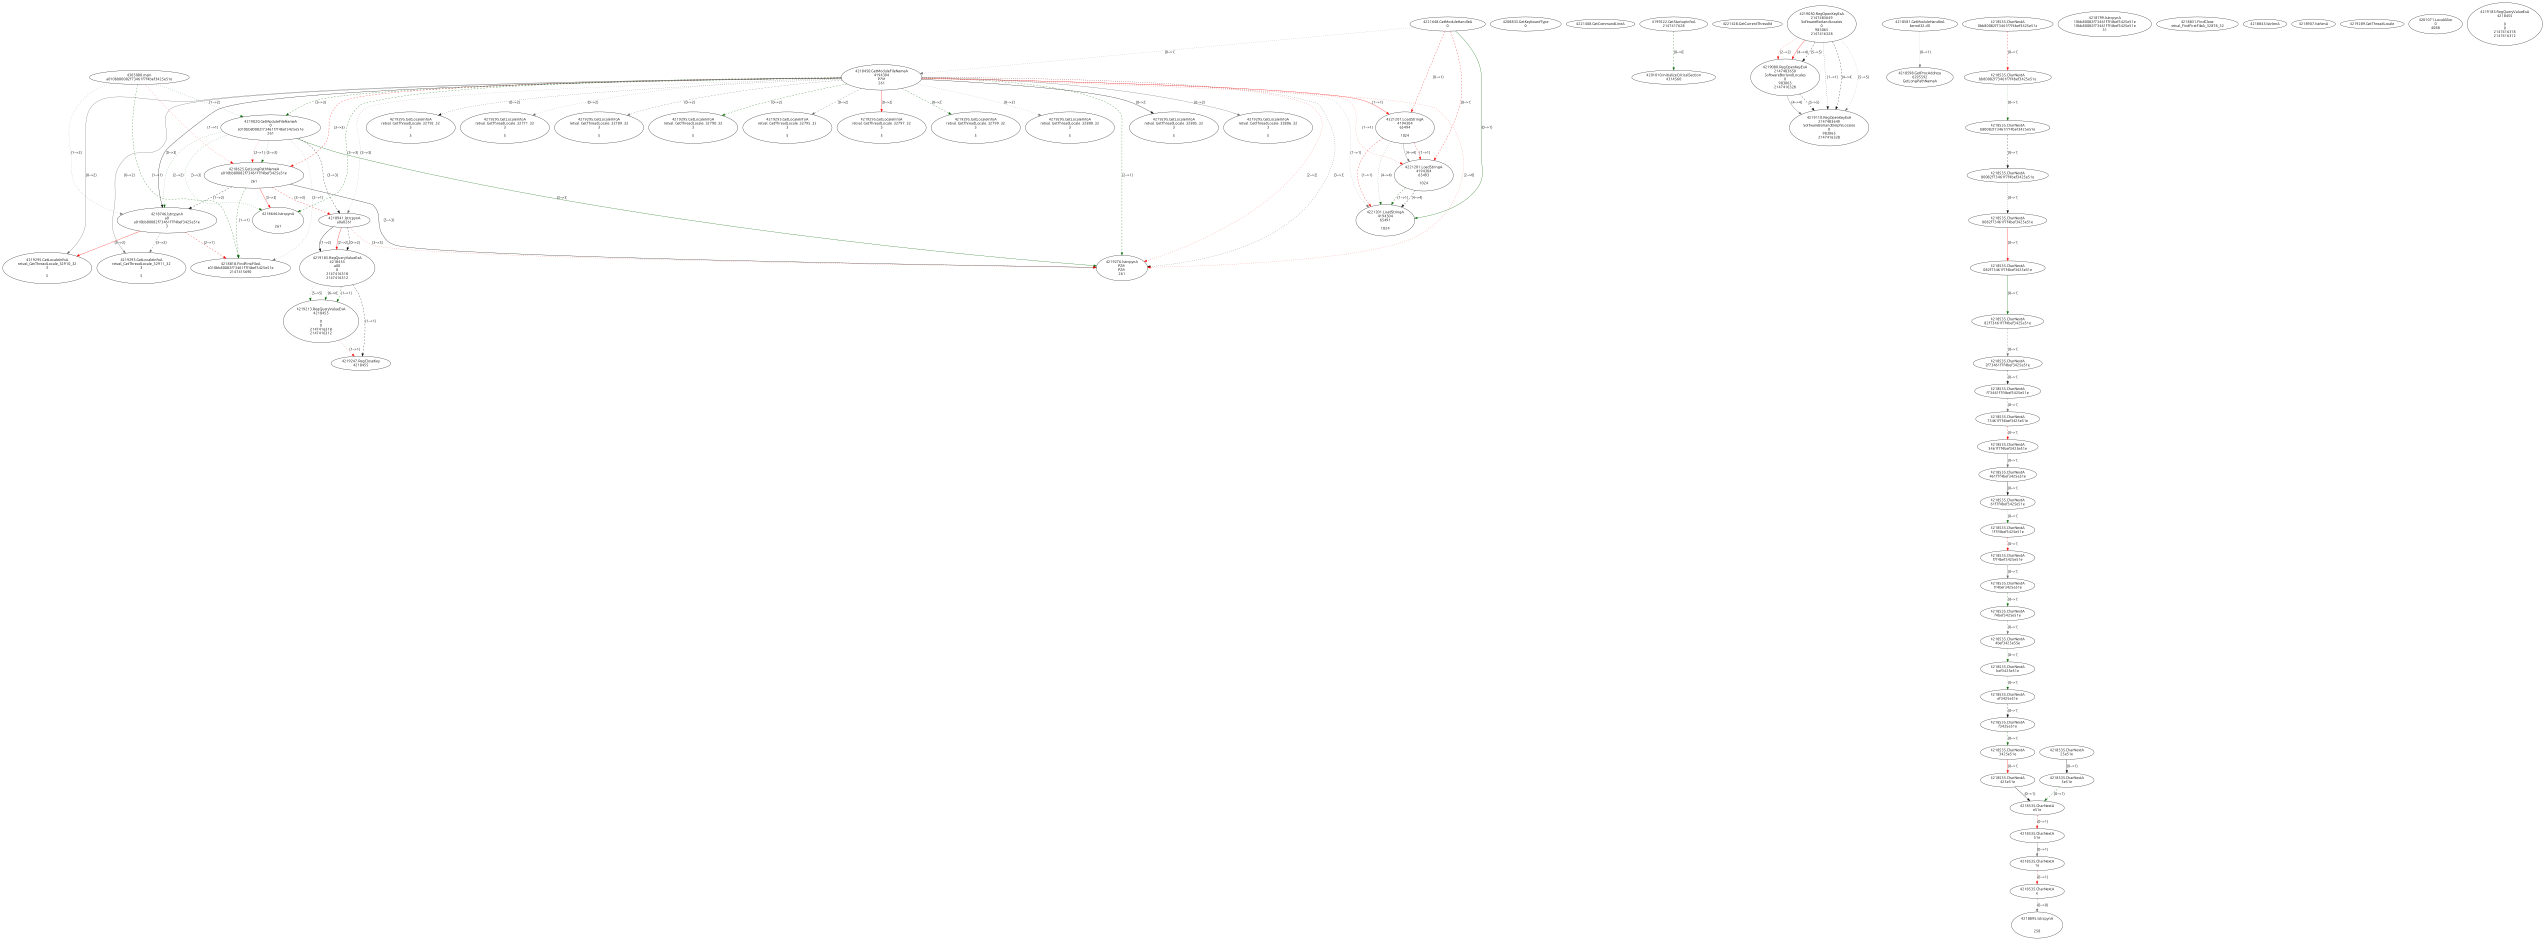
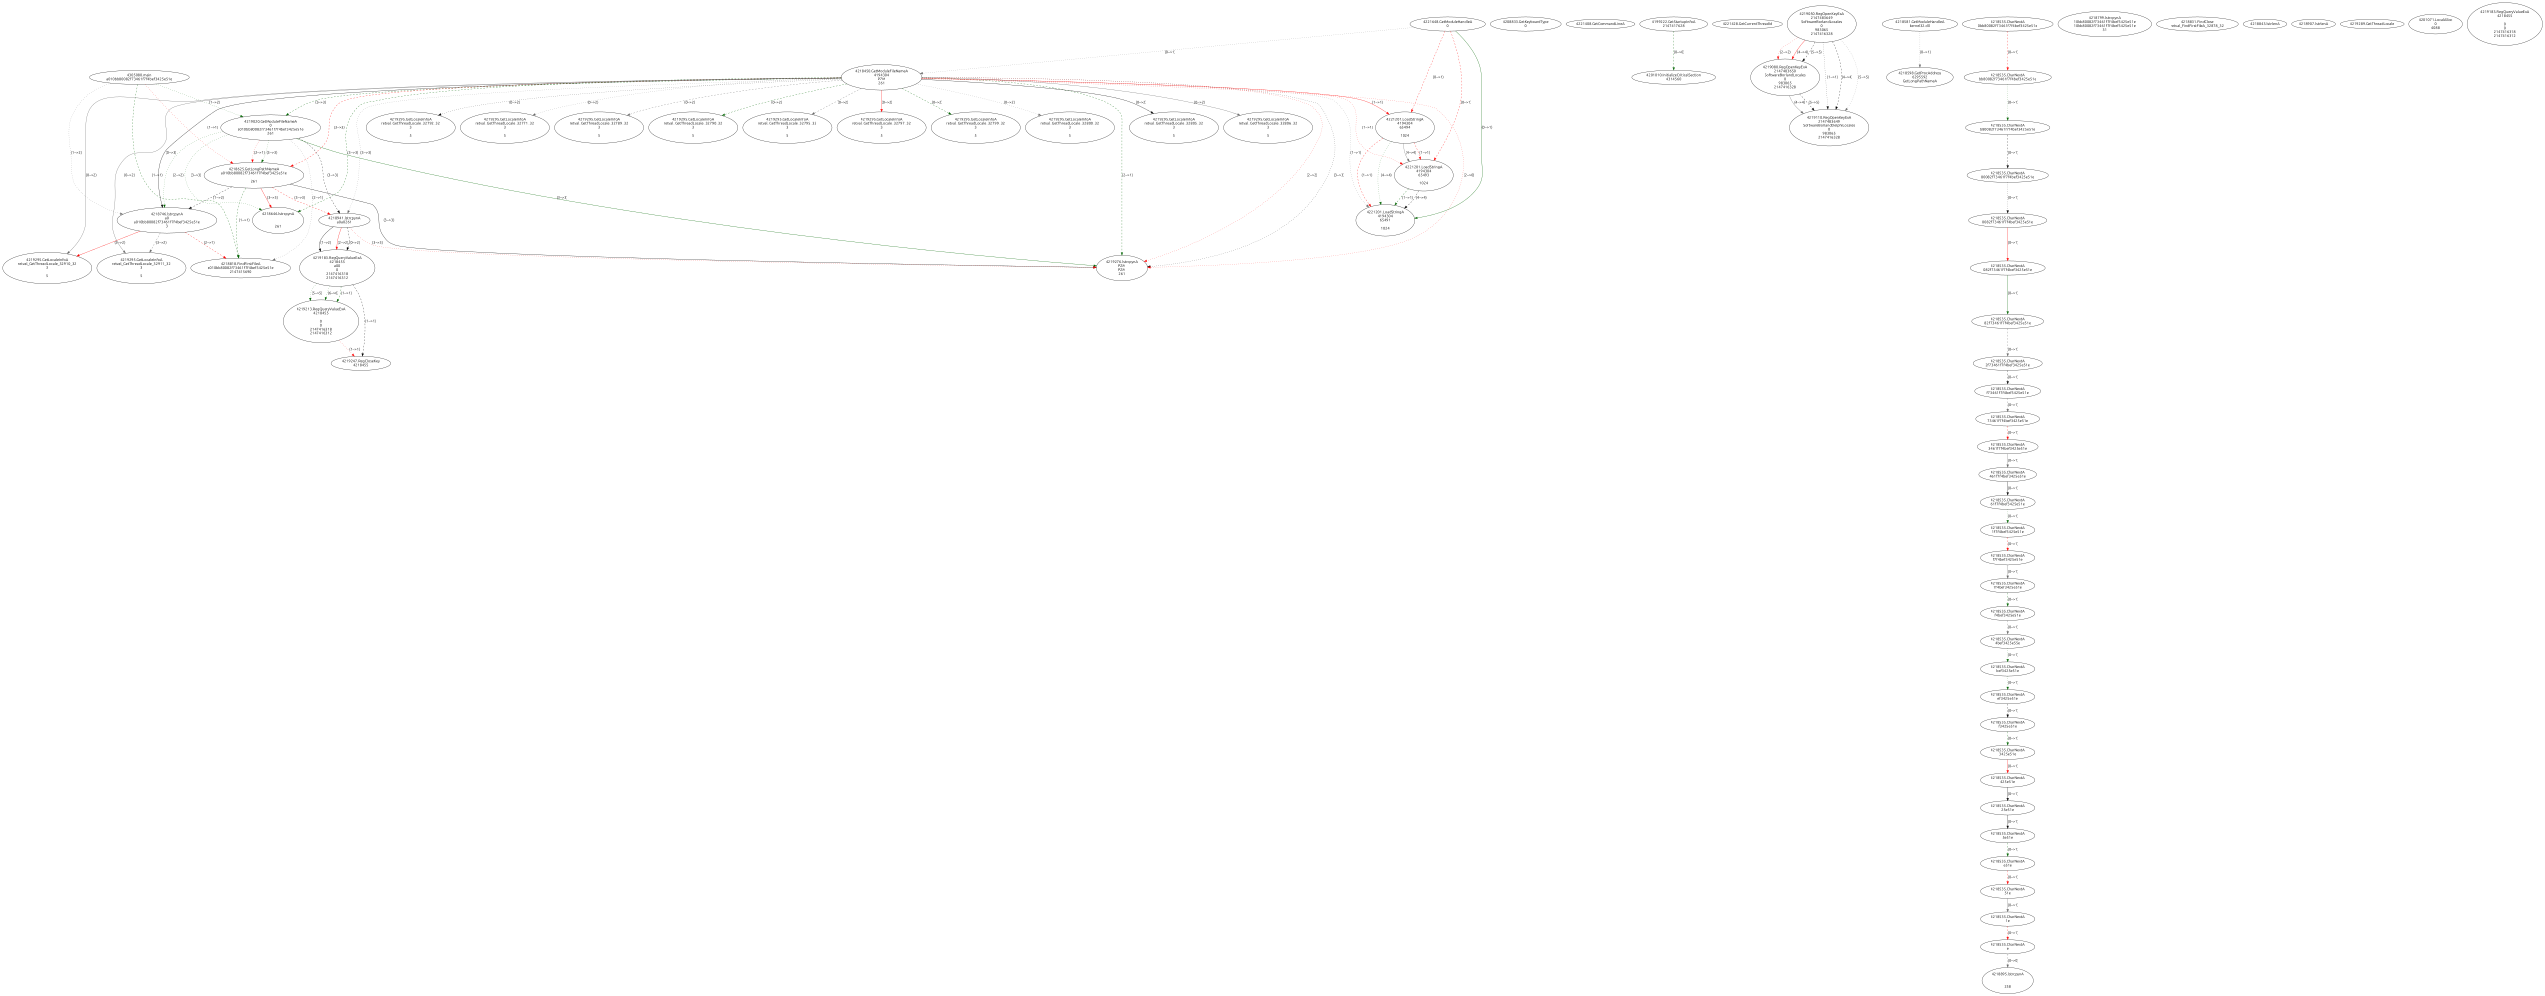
edge "4218535.CharNextA 425e51e" -> "4218535.CharNextA e51e": now "4218535.CharNextA 425e51e" -> "4218535.CharNextA 25e51e"
